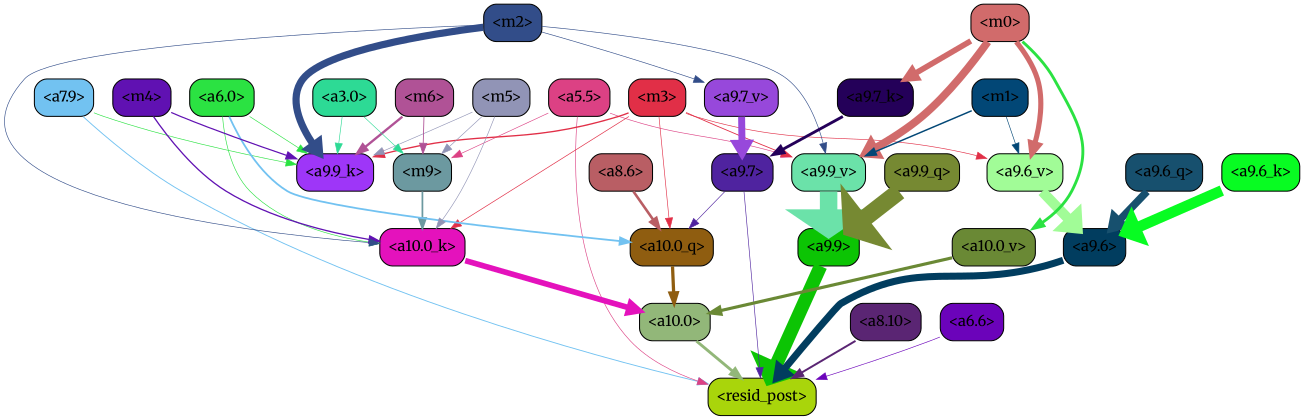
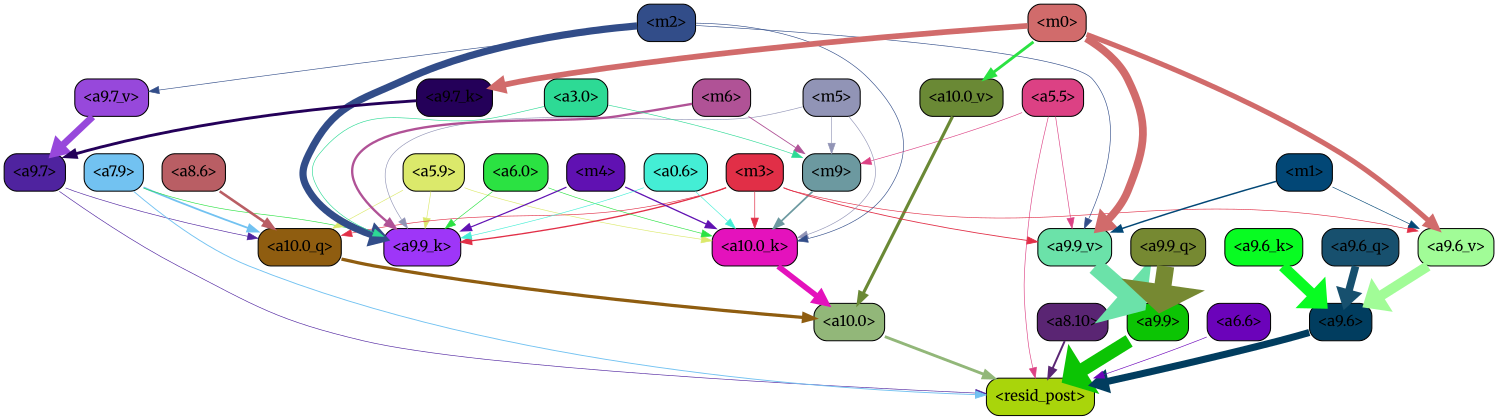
node "<a5.9>": added
node "<a0.6>": added
edge "<a6.0>" -> "<a10.0_q>": now "<a7.9>" -> "<a10.0_q>"
